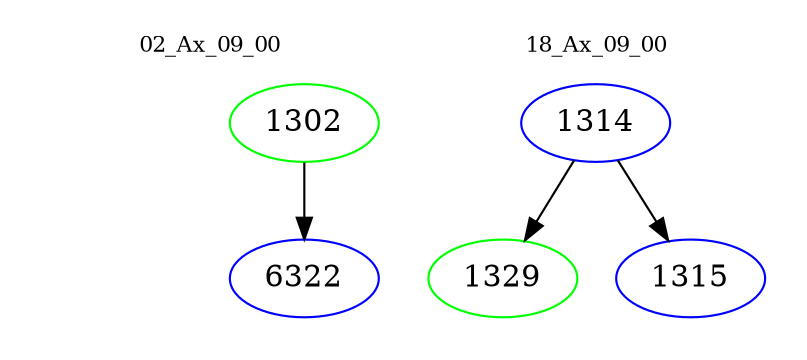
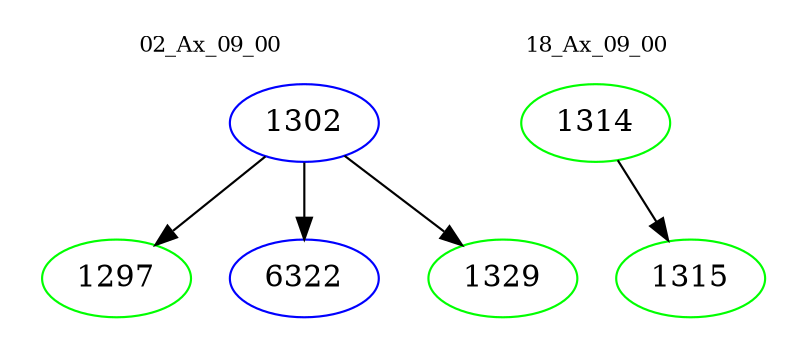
node "1302": color green -> blue
node "1314": color blue -> green
edge "1314" -> "1329": now "1302" -> "1329"
node "1297": added
node "1315": color blue -> green
